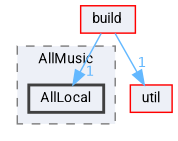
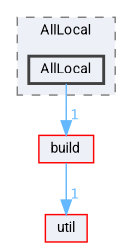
edge "build" -> "AllLocal": reversed
cluster "AllMusic": label "AllMusic" -> "AllLocal"
